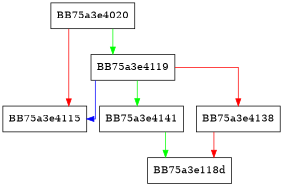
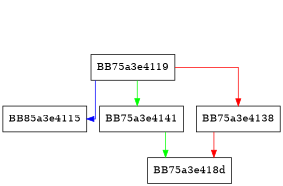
node "BB75a3e4020": removed
node "BB75a3e4115": label "BB75a3e4115" -> "BB85a3e4115"
node "BB75a3e118d": label "BB75a3e118d" -> "BB75a3e418d"
